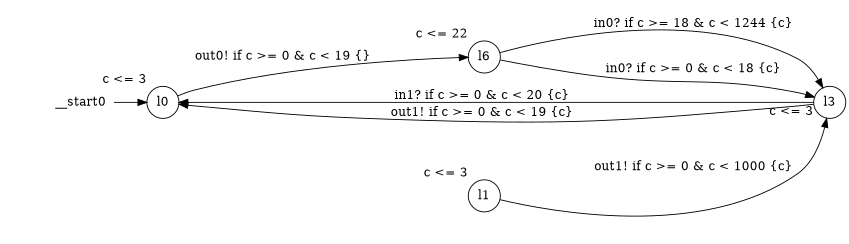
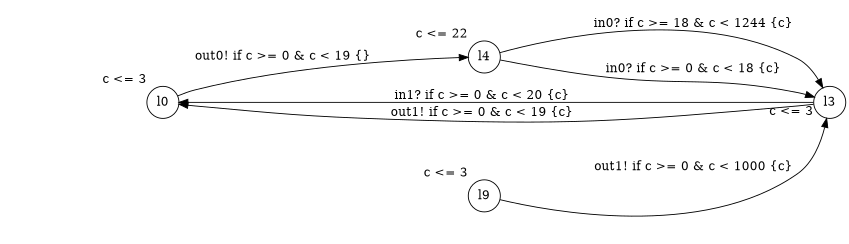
node "l6 c <= 22": label "l6 c <= 22" -> "l4 c <= 22"
node "__start0": removed
node "l1 c <= 3": label "l1 c <= 3" -> "l9 c <= 3"
